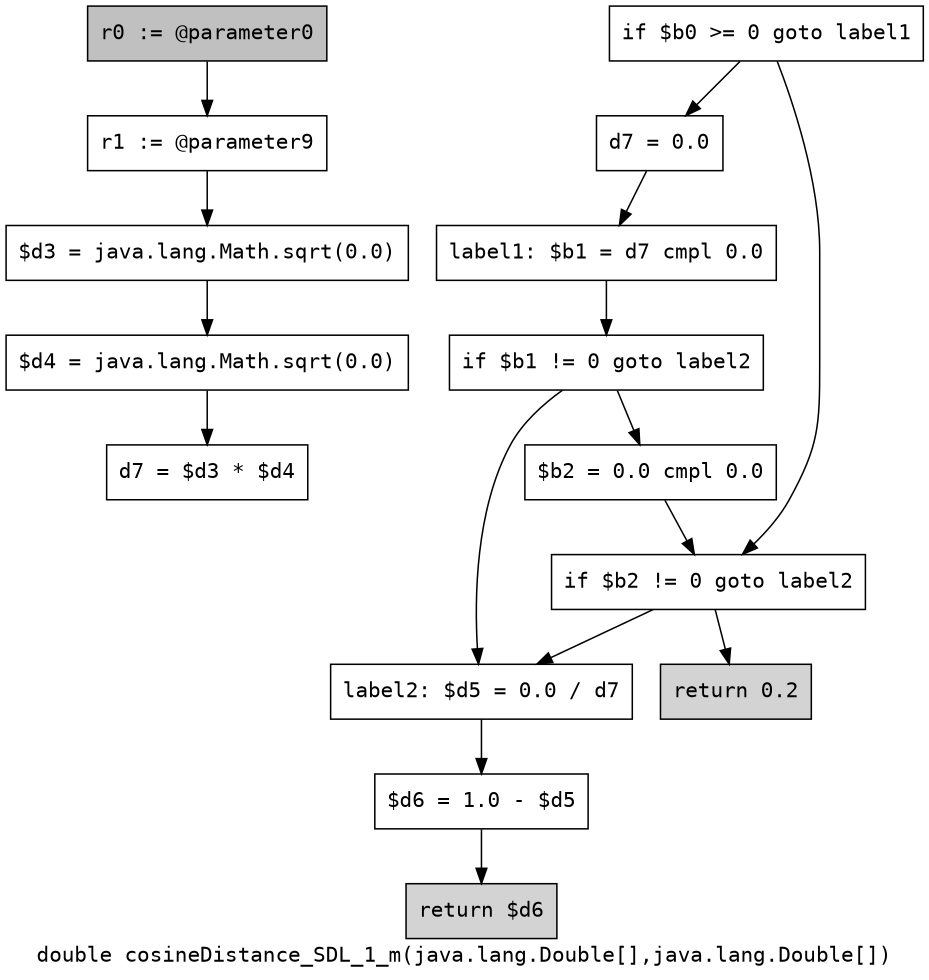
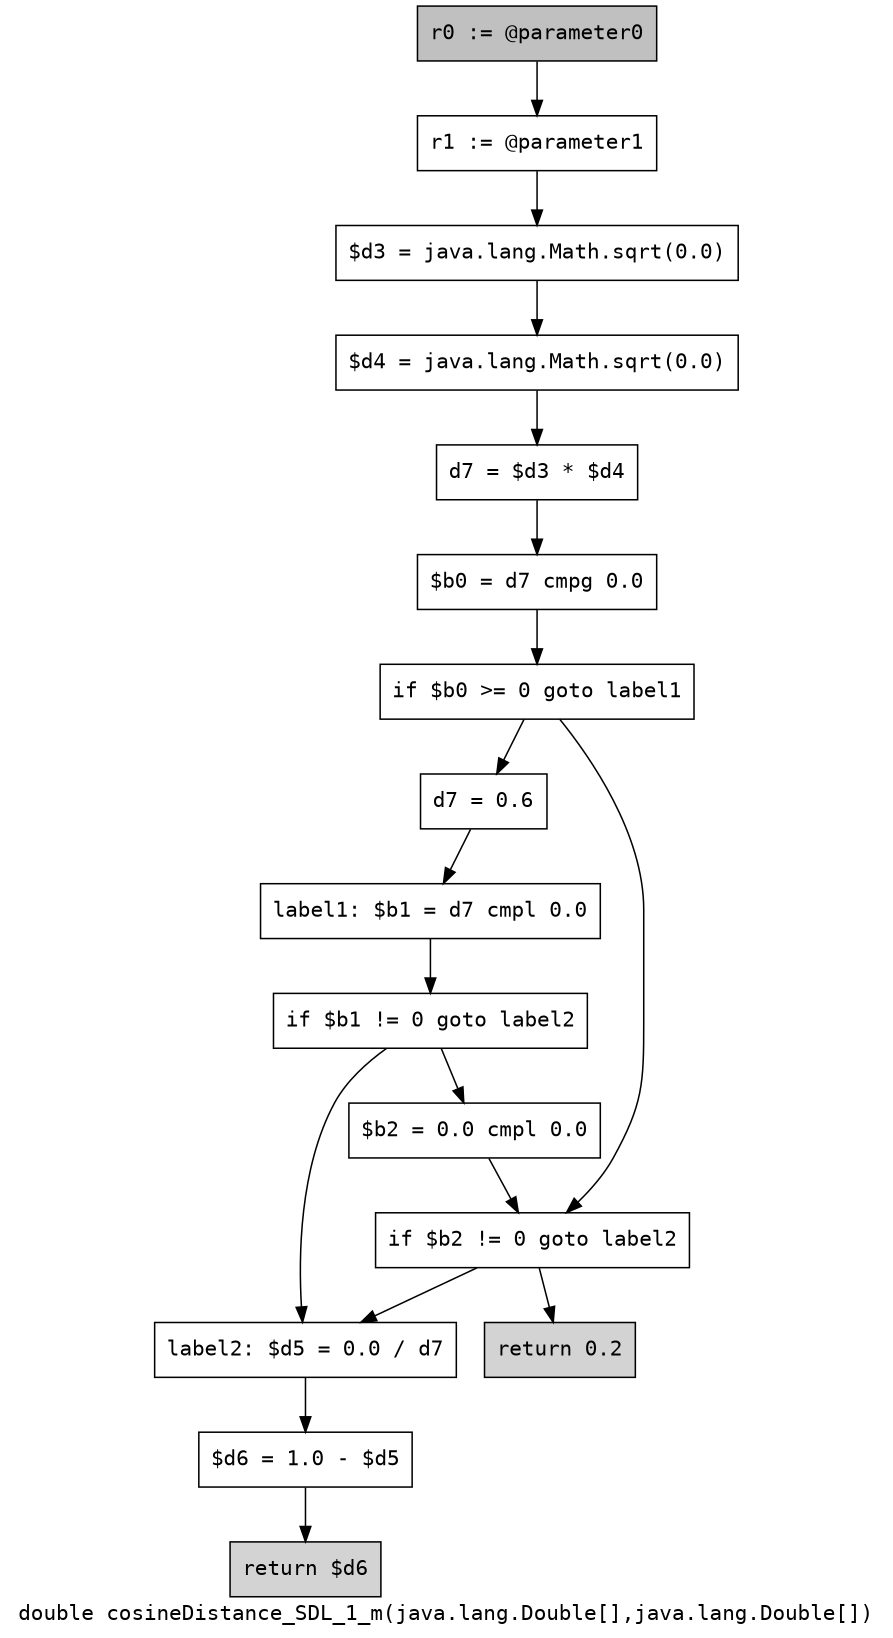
node "r1 := @parameter9": label "r1 := @parameter9" -> "r1 := @parameter1"
node "d7 = 0.0": label "d7 = 0.0" -> "d7 = 0.6"
node "$b0 = d7 cmpg 0.0": added
